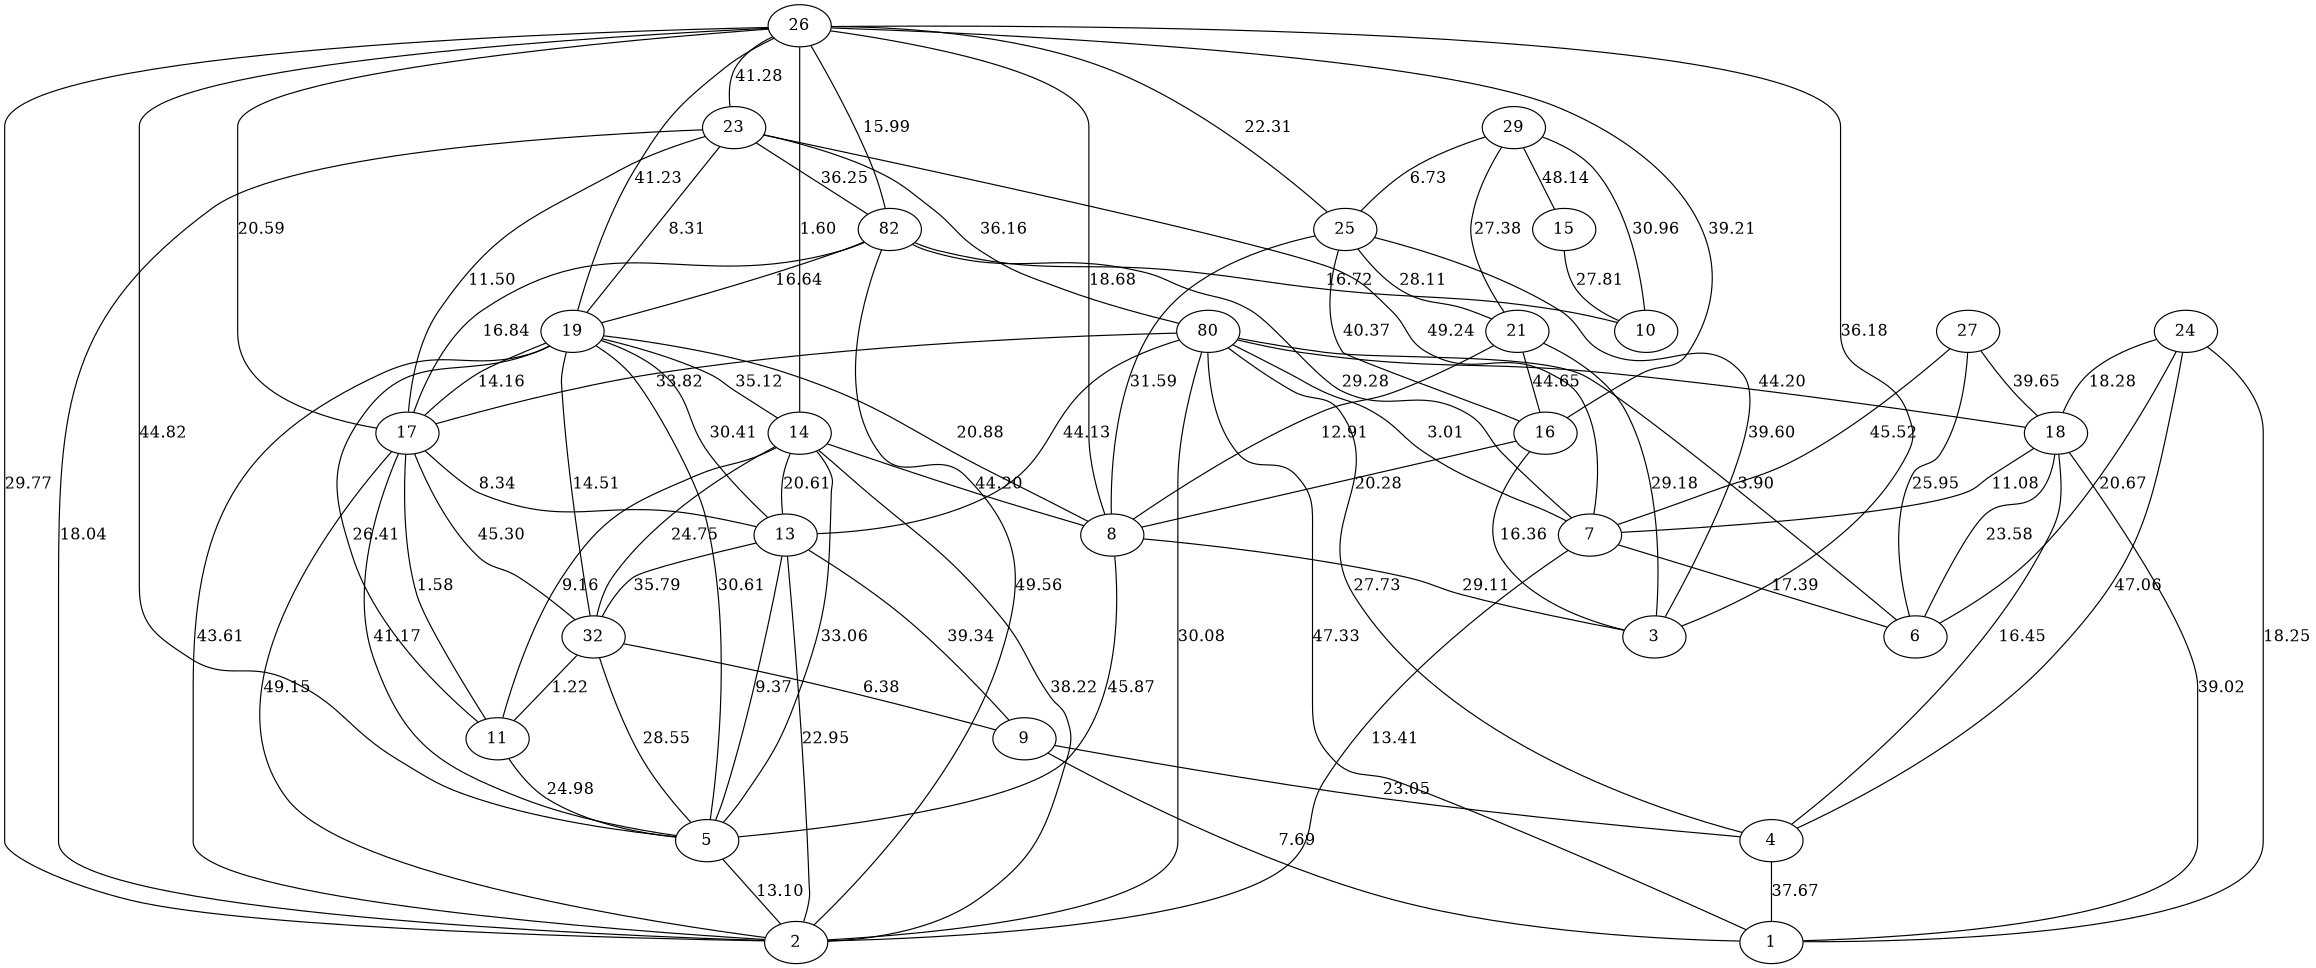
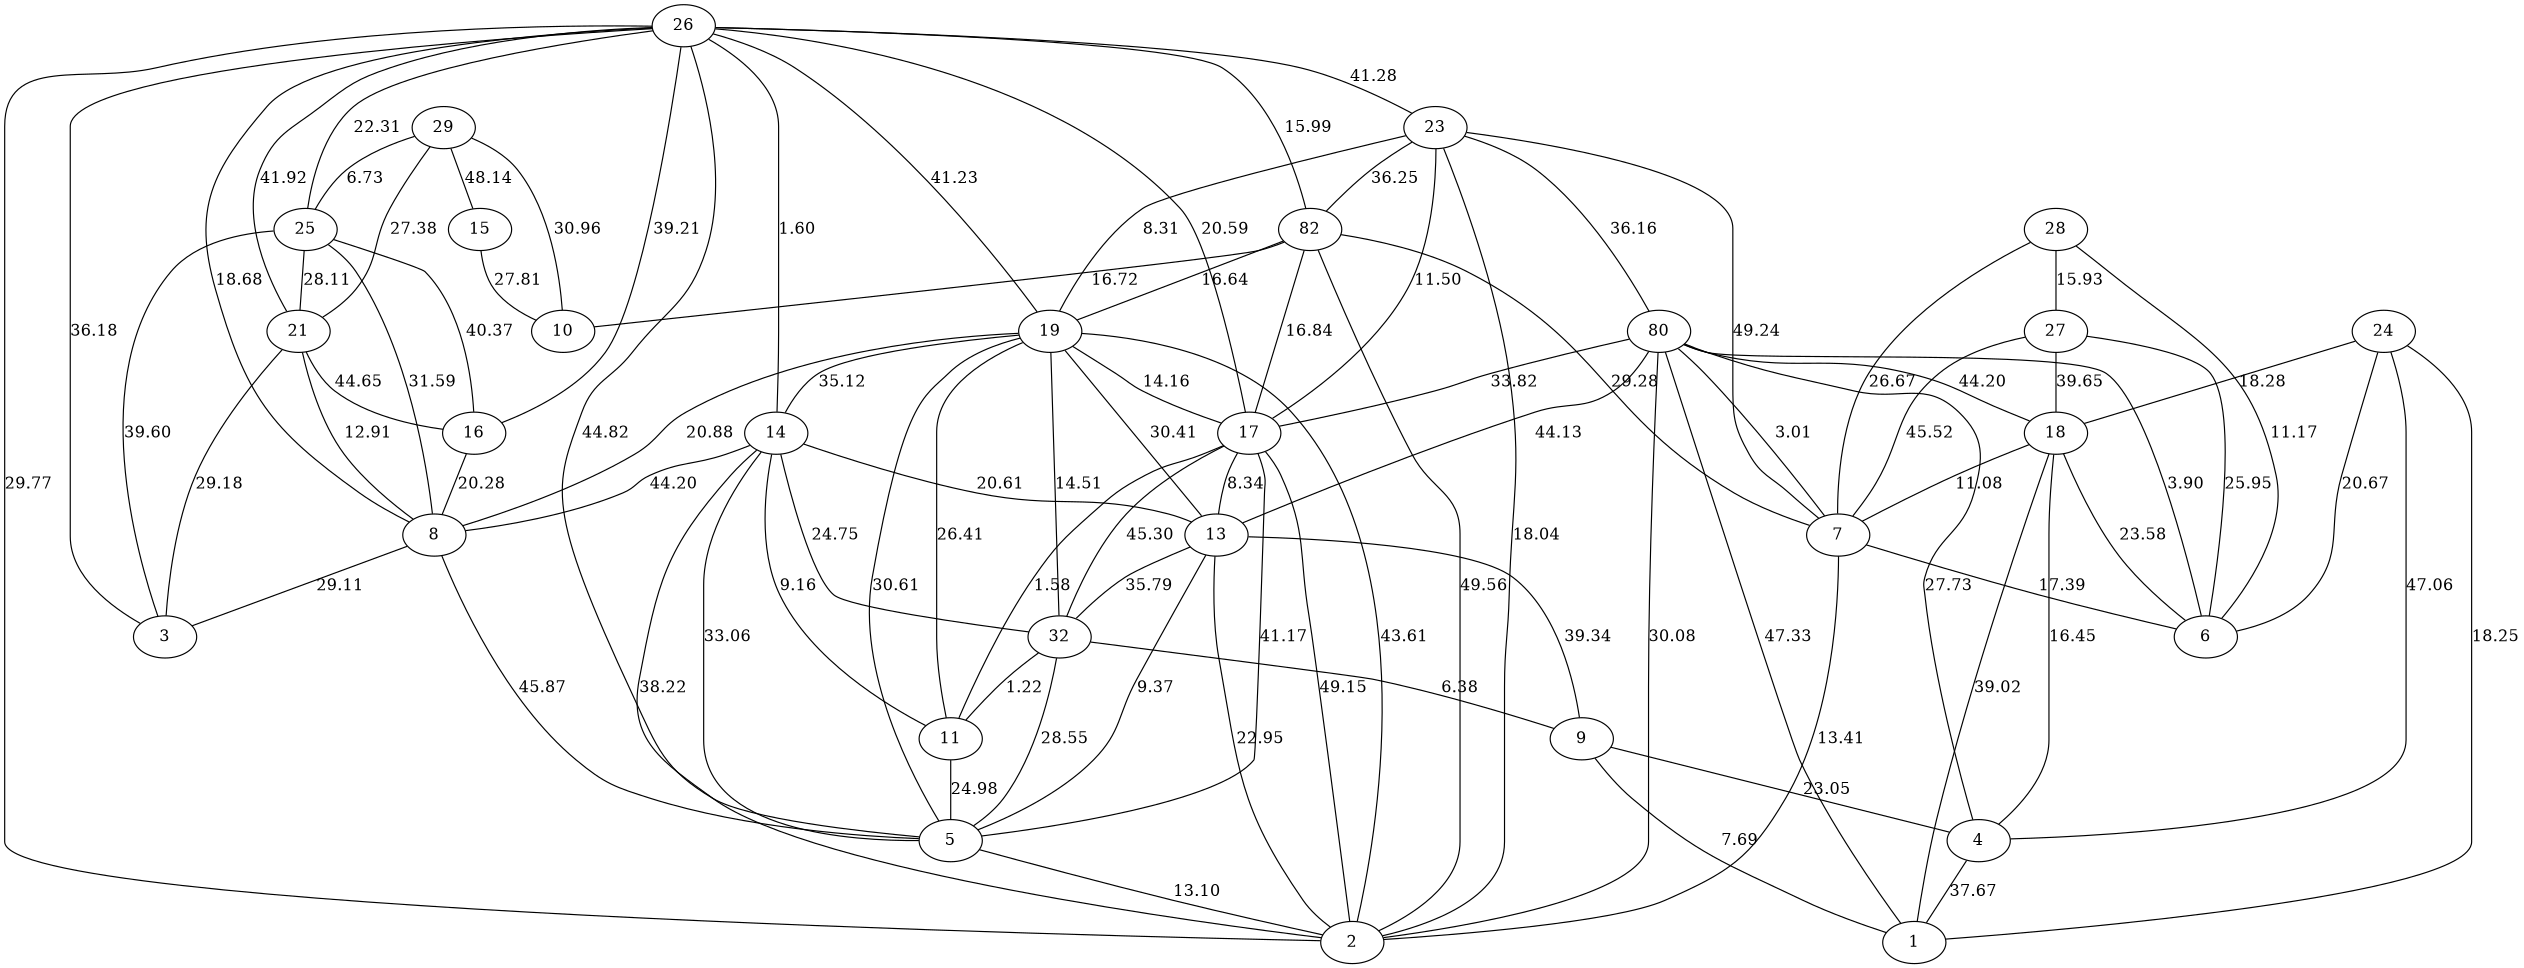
edge "26" -- "21": added, label "41.92"
node "28": added
edge "16" -- "3": removed, label "16.36"
